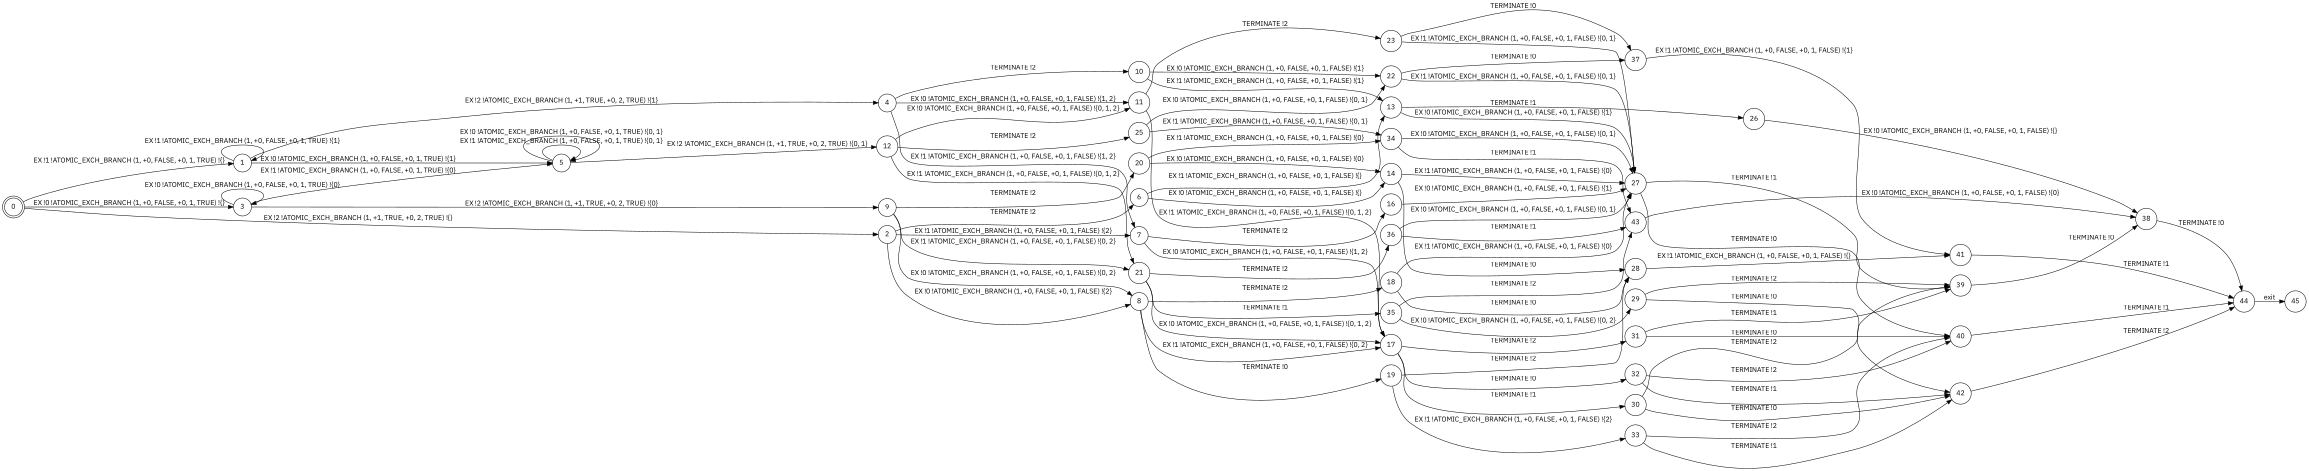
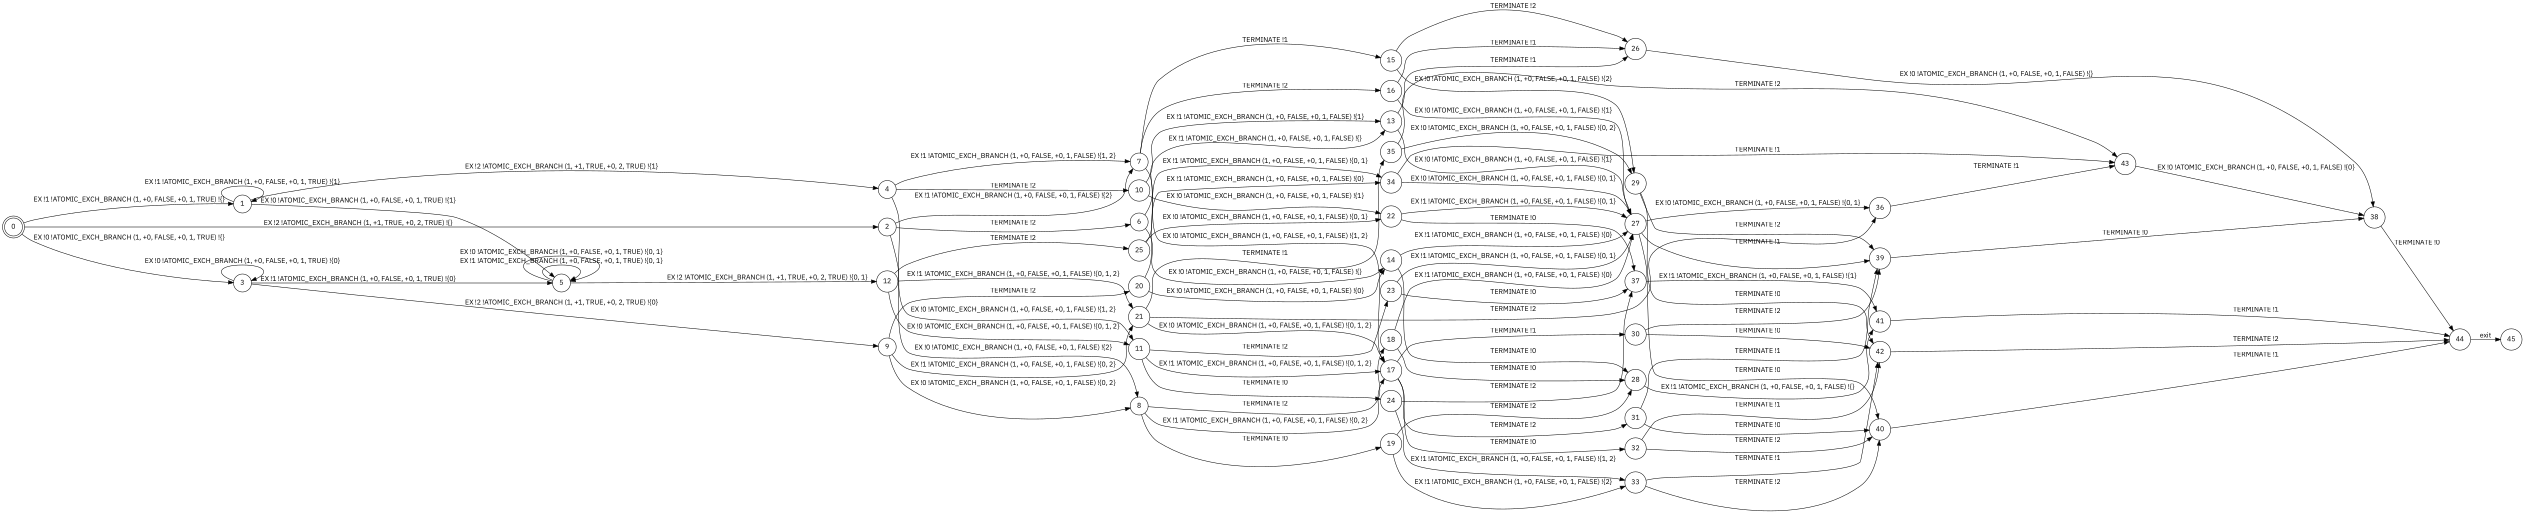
edge "16" -> "26": added, label "TERMINATE !1"
node "15": added
edge "36" -> "27": reversed
node "24": added
